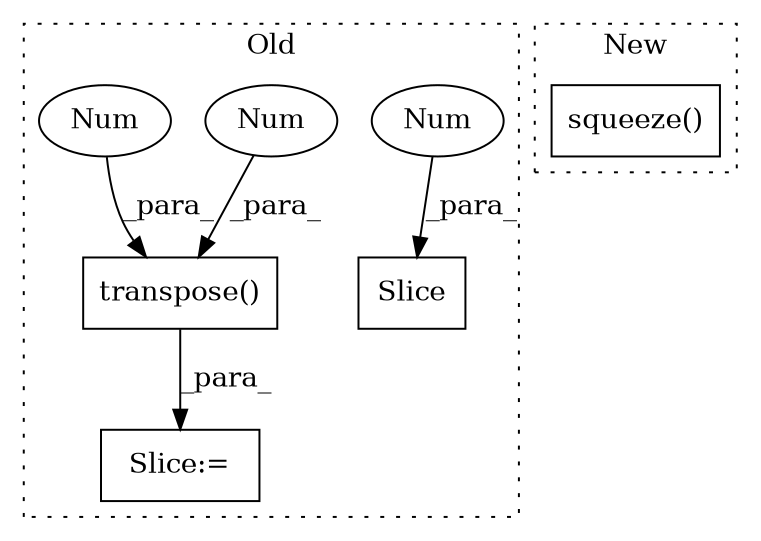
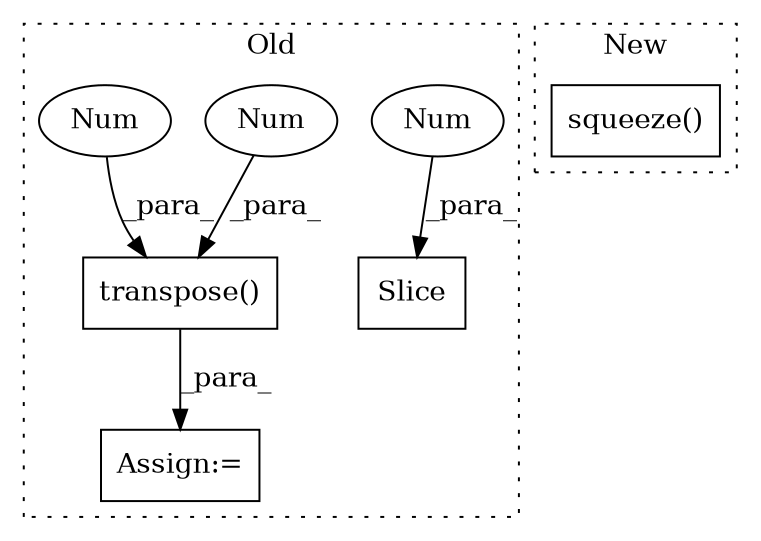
node "Slice:=": label "Slice:=" -> "Assign:="
